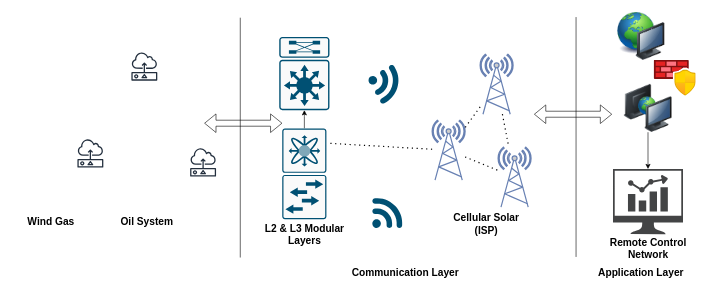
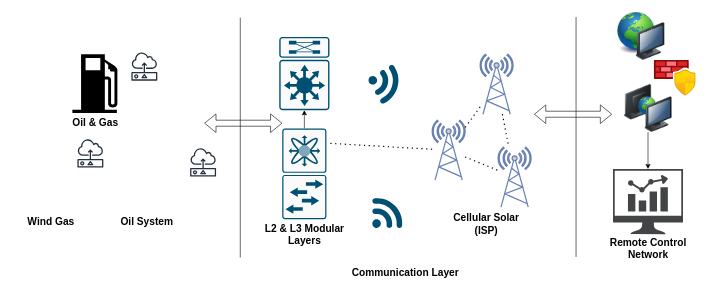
node "Oil & Gas": added
node "Application Layer": removed
